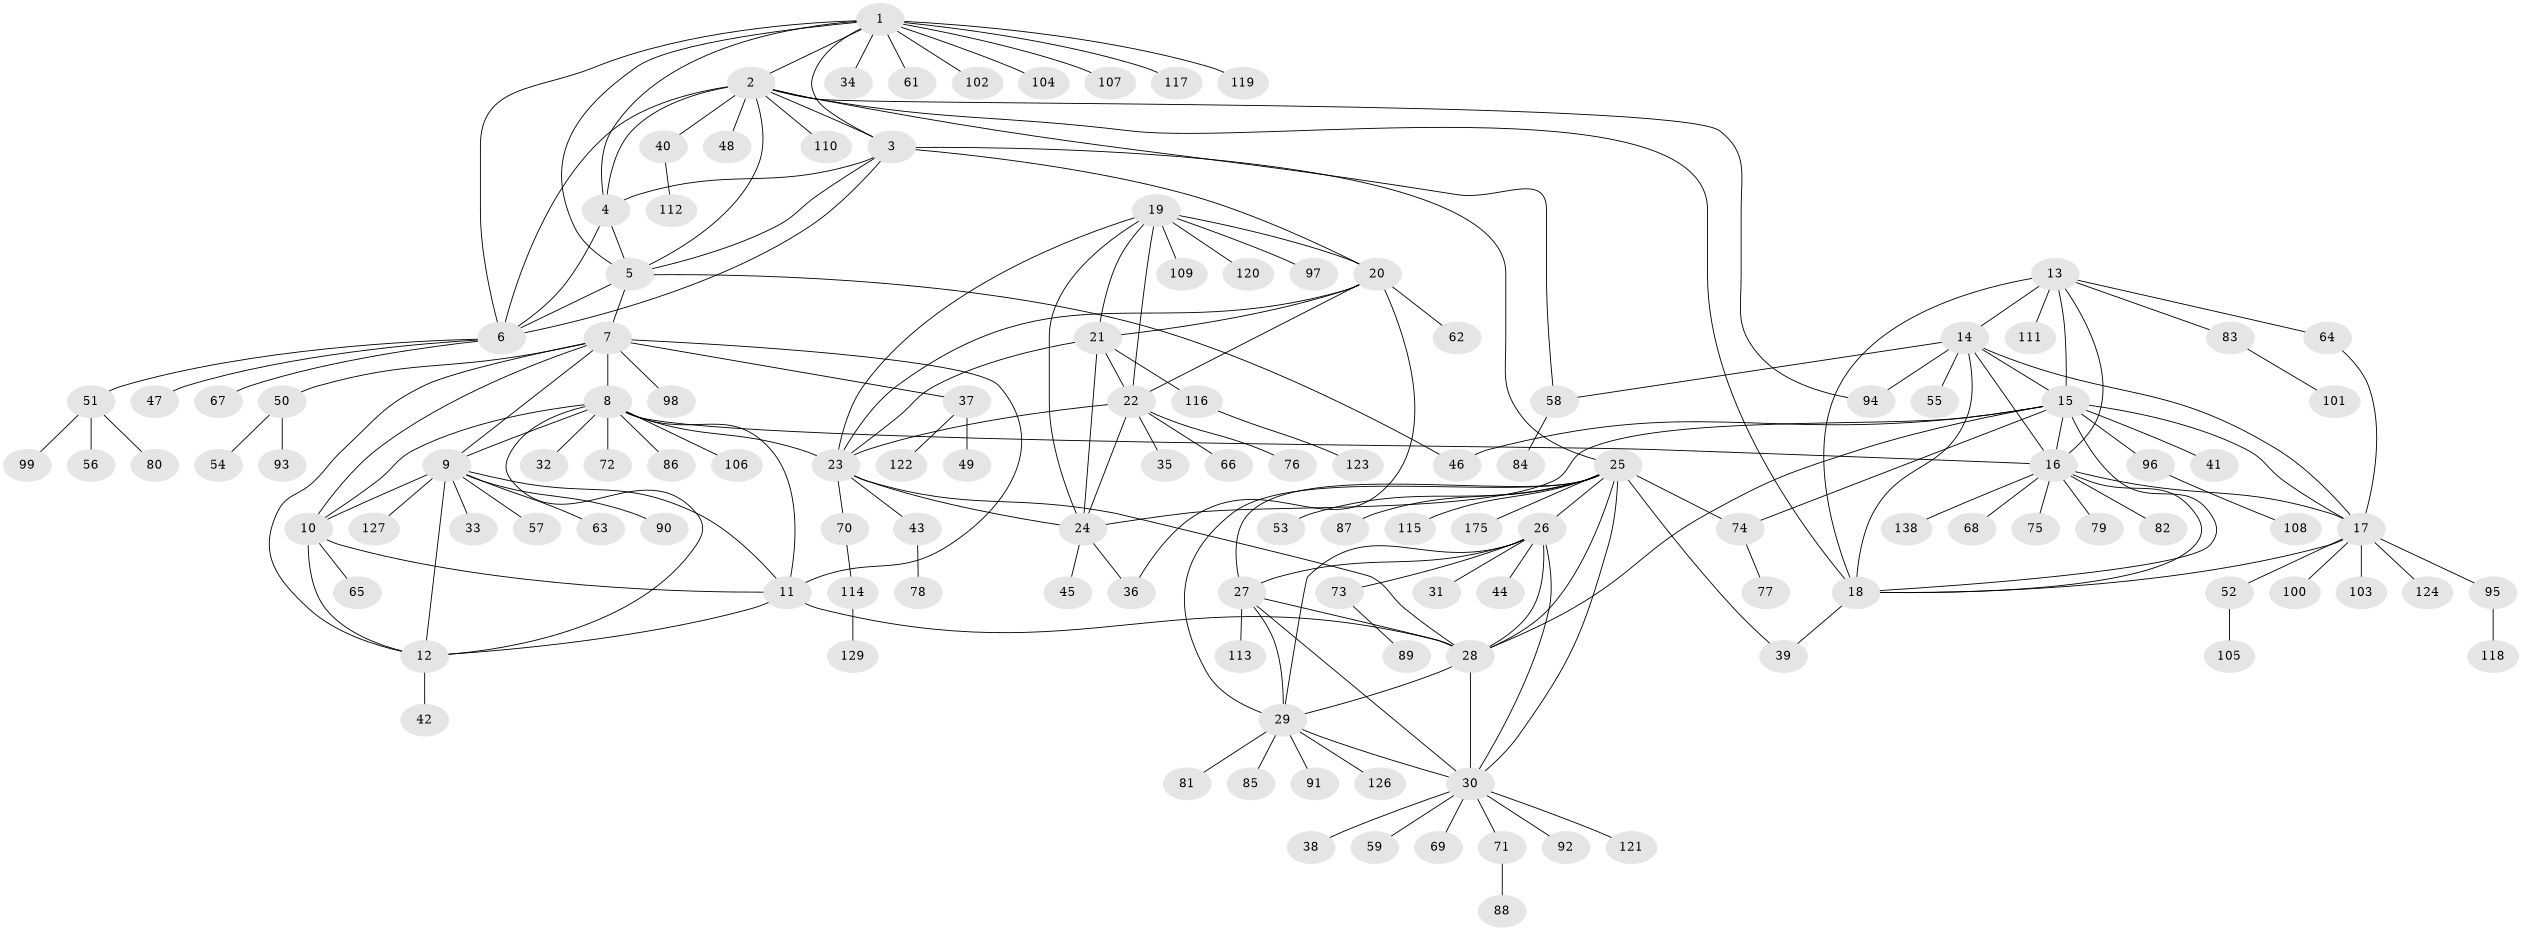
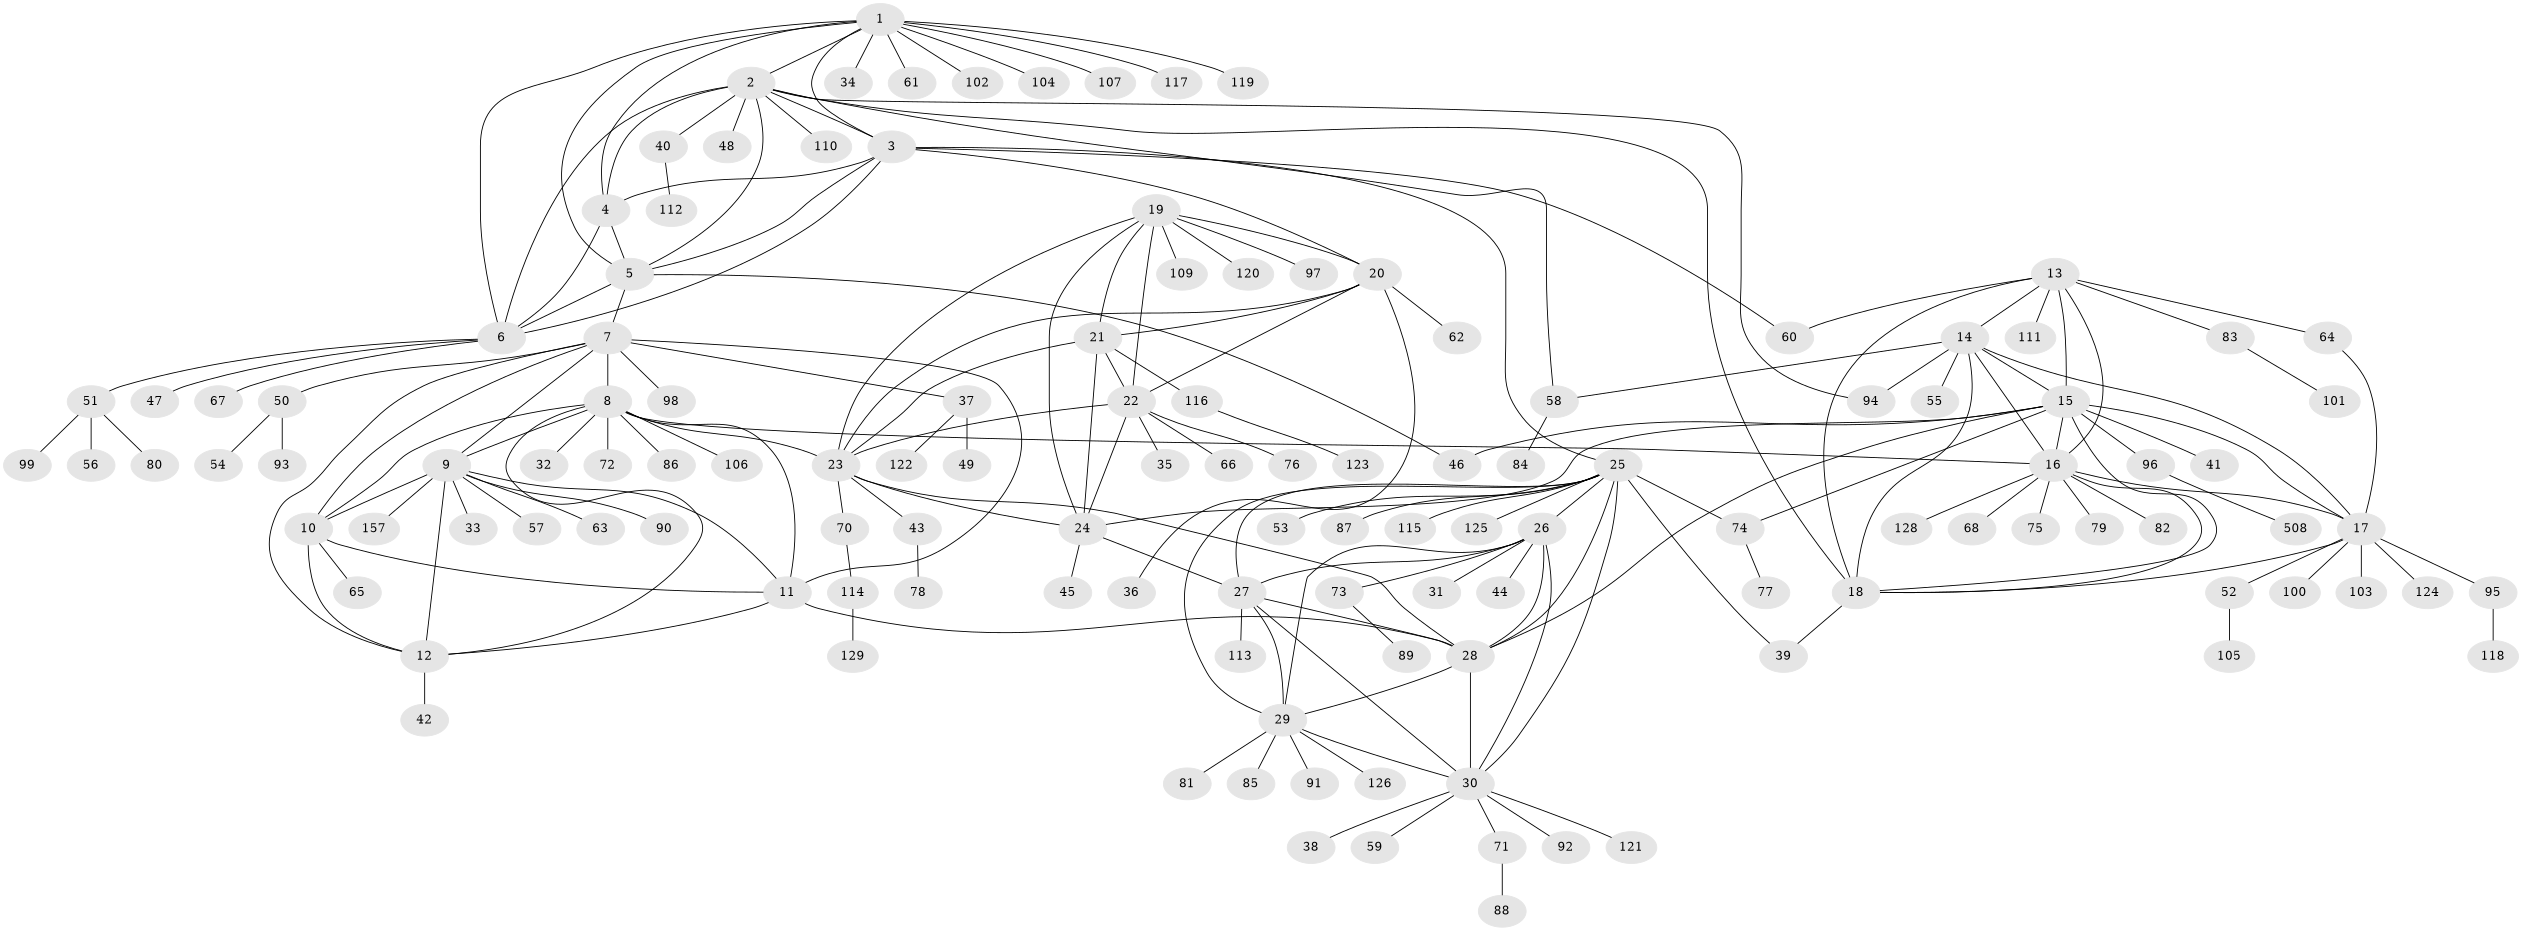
node "60": added
node "127": label "127" -> "157"
node "175": label "175" -> "125"
node "138": label "138" -> "128"
node "108": label "108" -> "508"
edge "24" -- "36": now "24" -- "27"
node "69": removed
